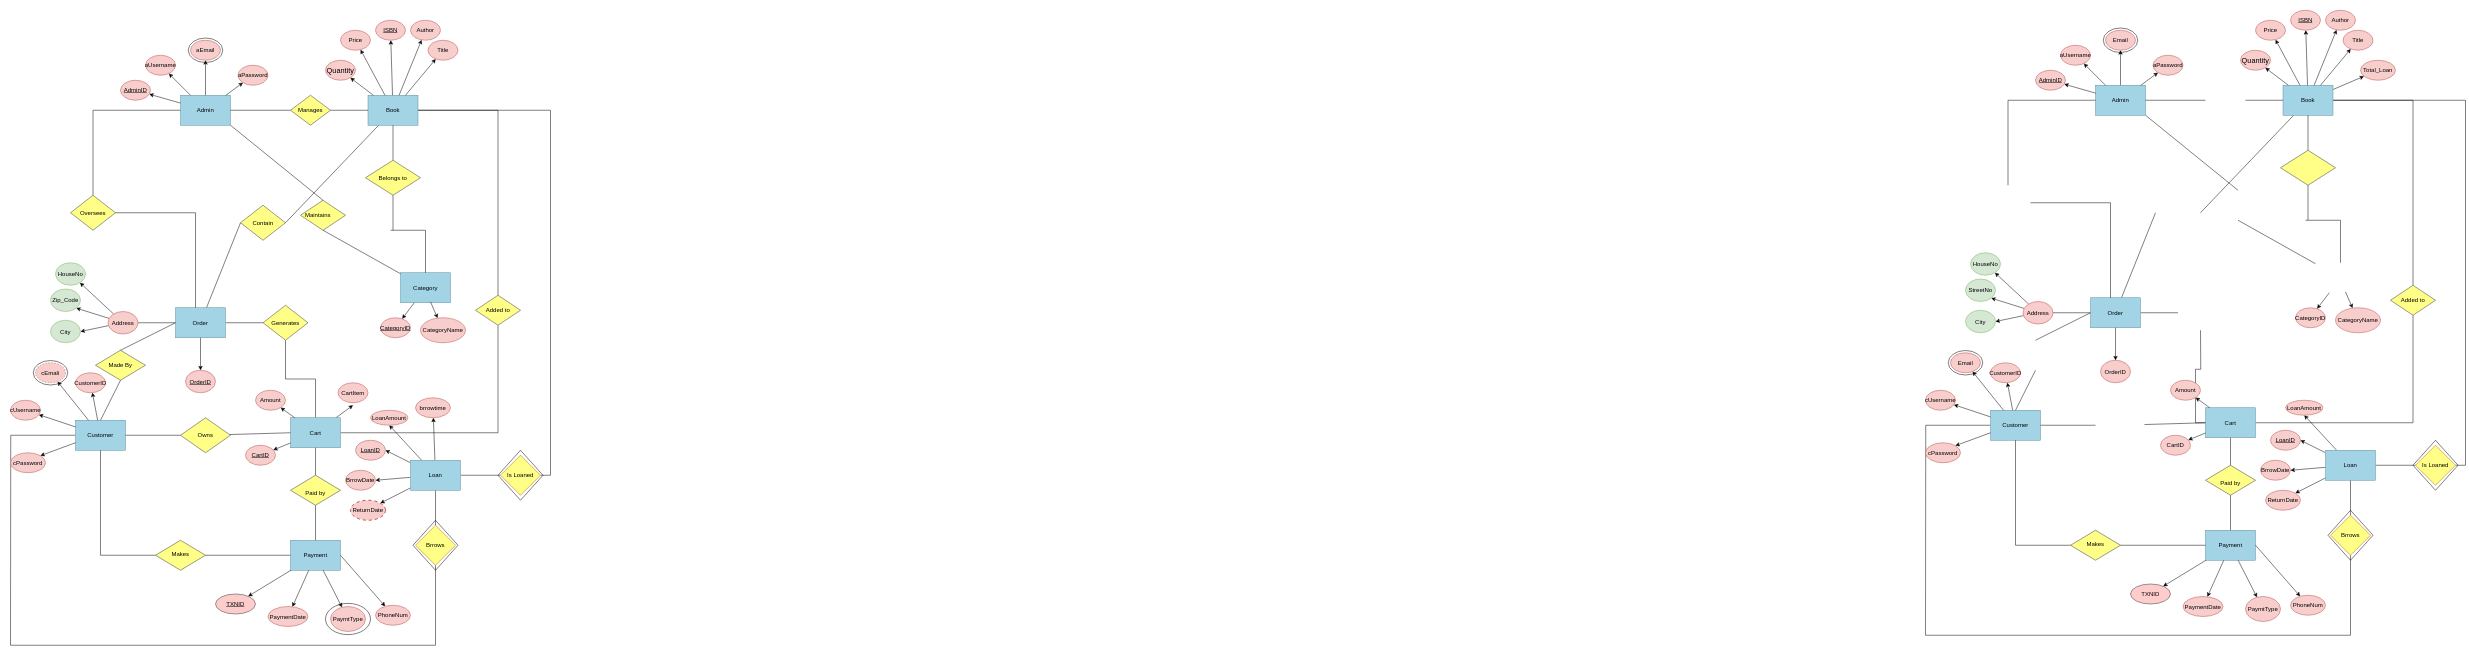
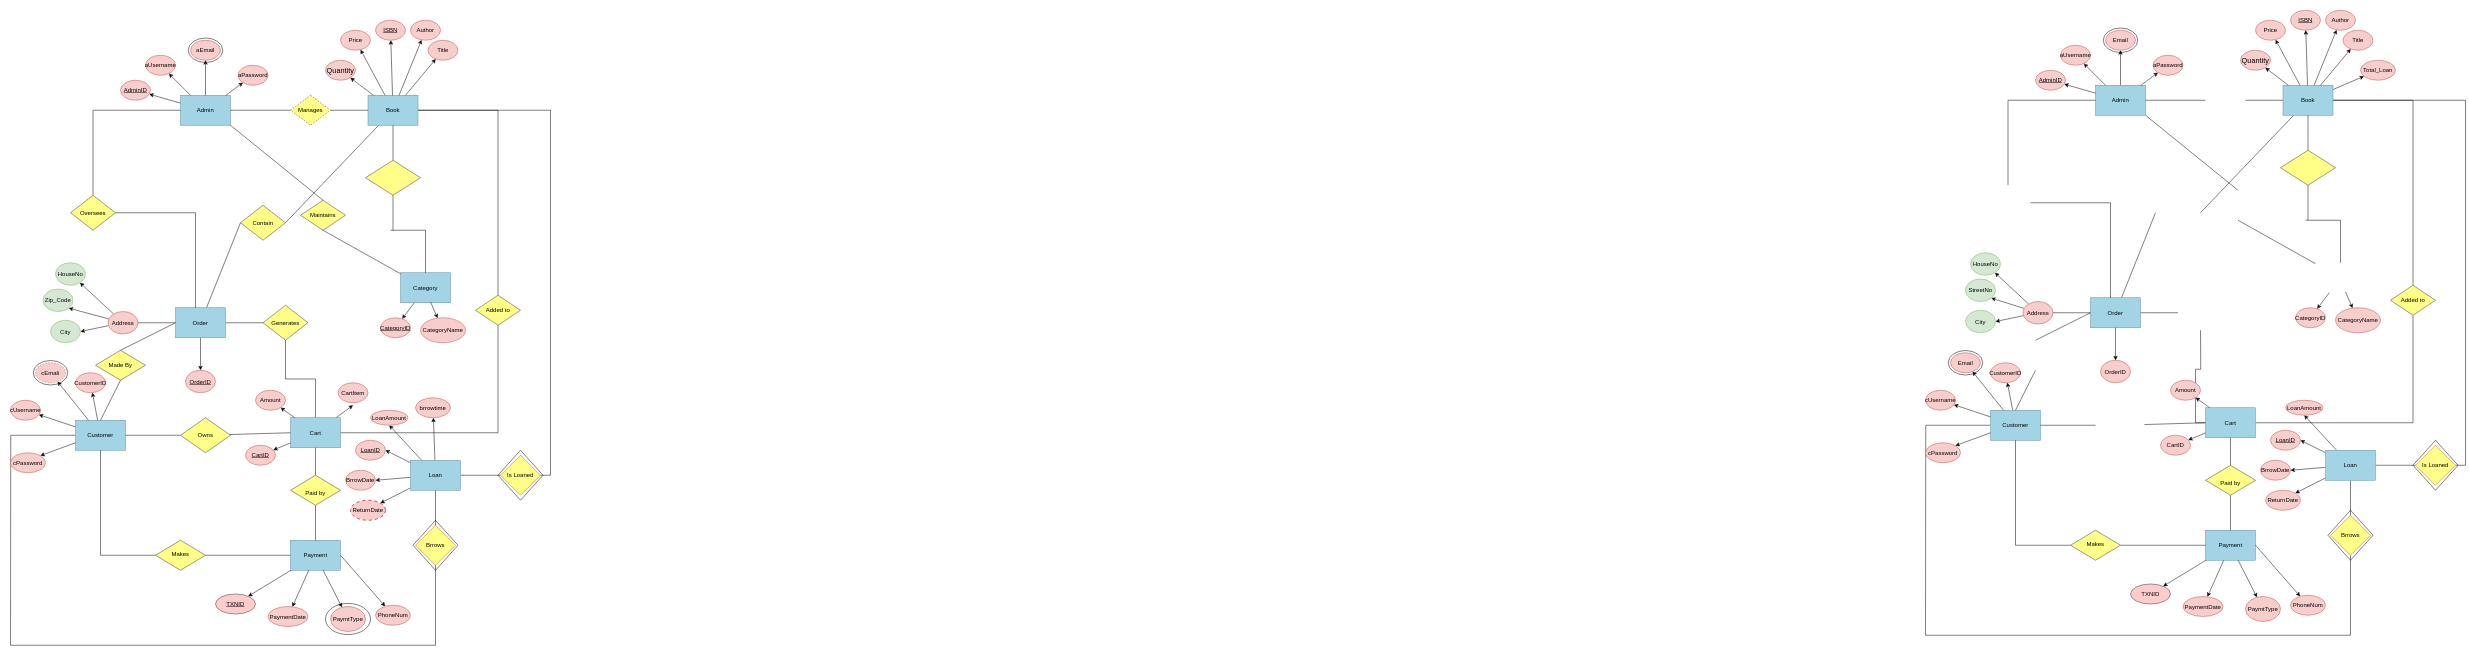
node "Manages": style solid -> dashed
node "Belongs to": removed
node "Maintains": moved (318, 215) -> (323, 215)
node "Zip_Code": moved (65, 300) -> (58, 300)
